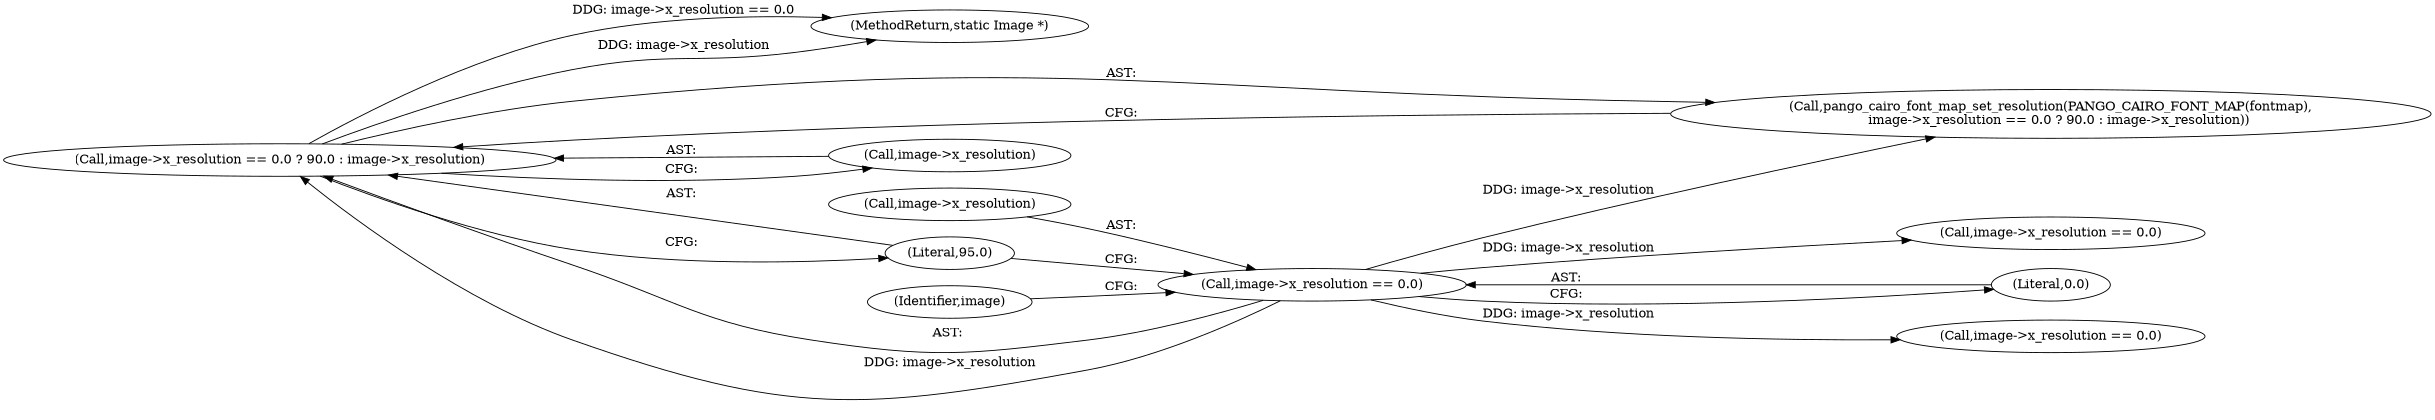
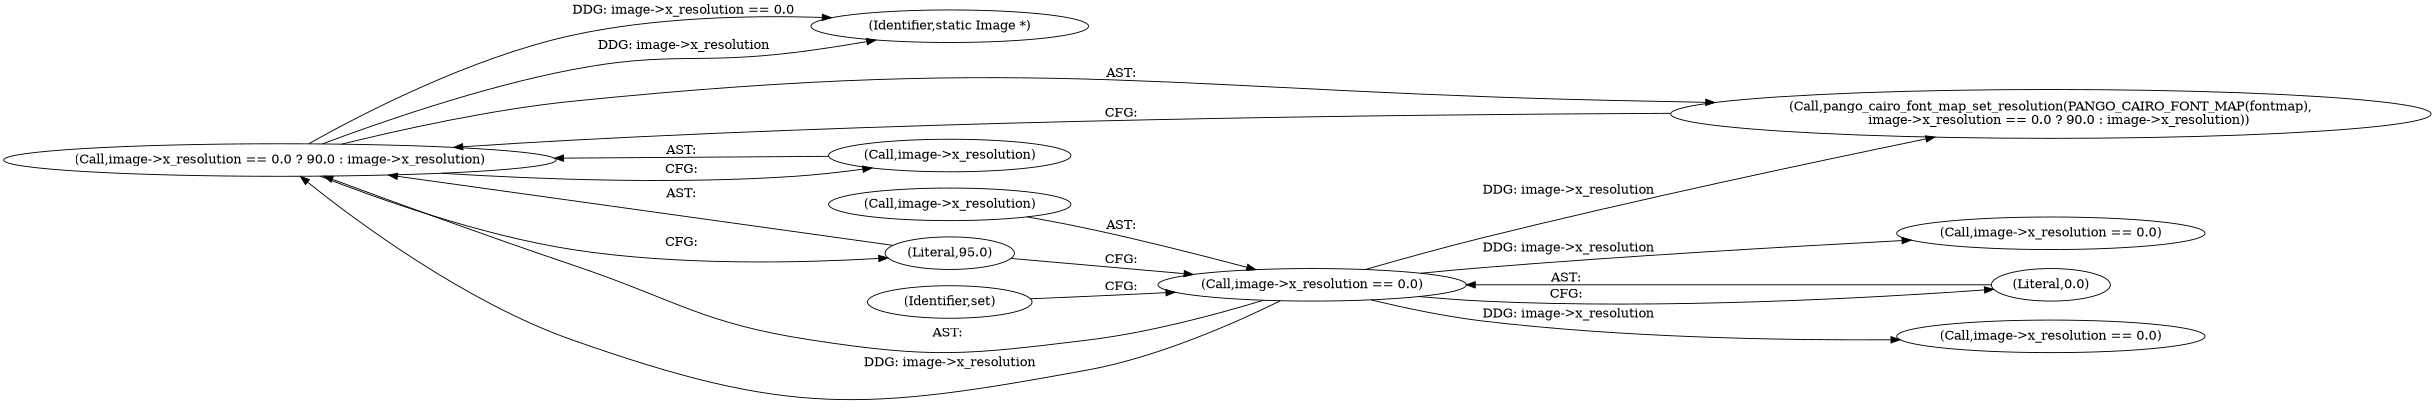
node "(MethodReturn,static Image *)": label "(MethodReturn,static Image *)" -> "(Identifier,static Image *)"
node "(Identifier,image)": label "(Identifier,image)" -> "(Identifier,set)"
